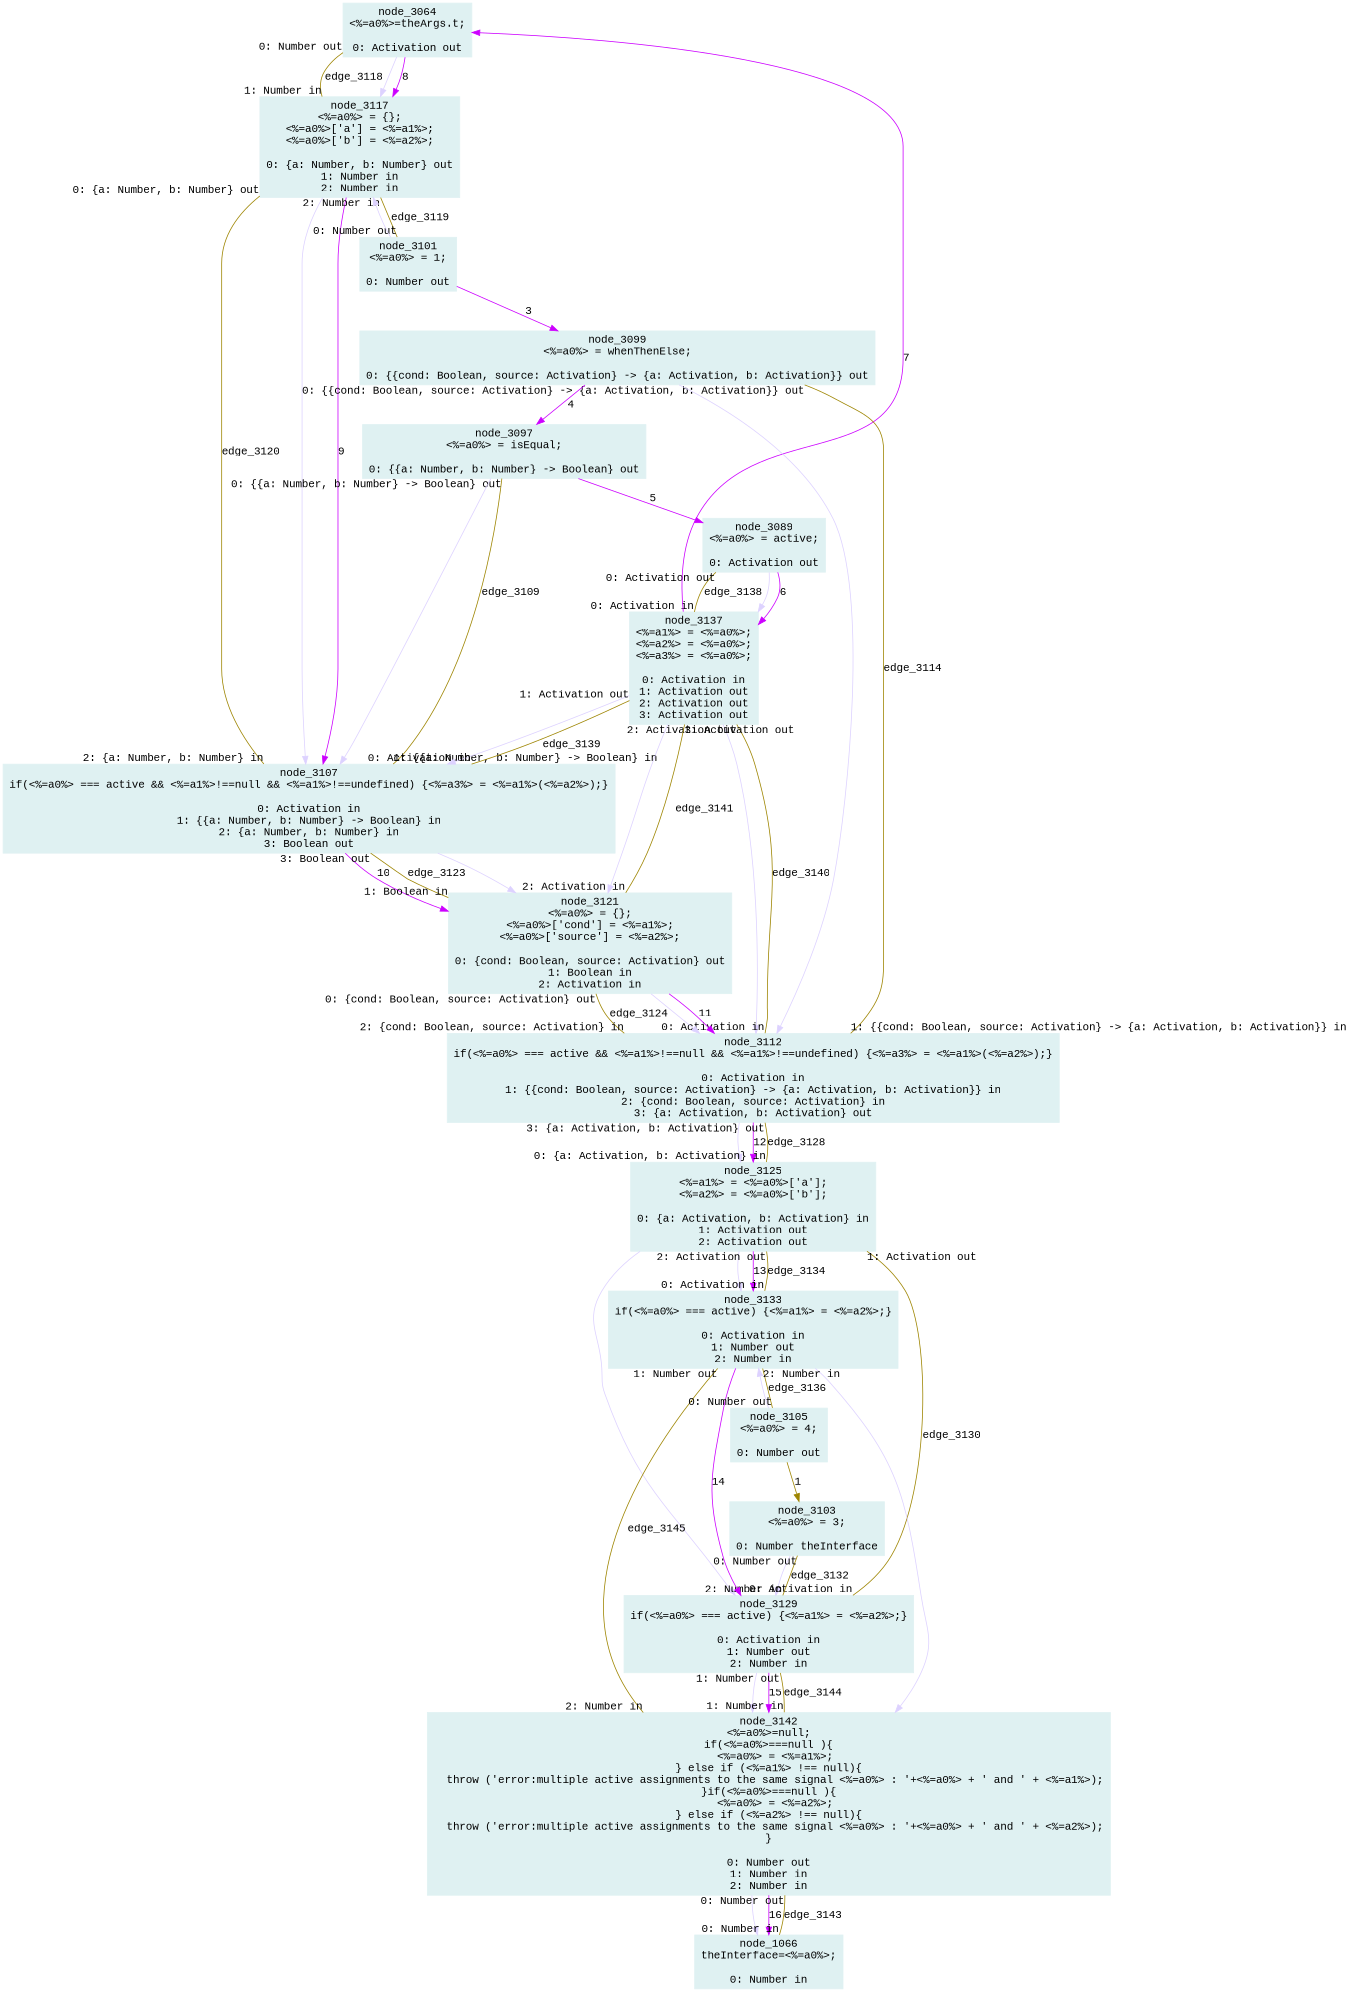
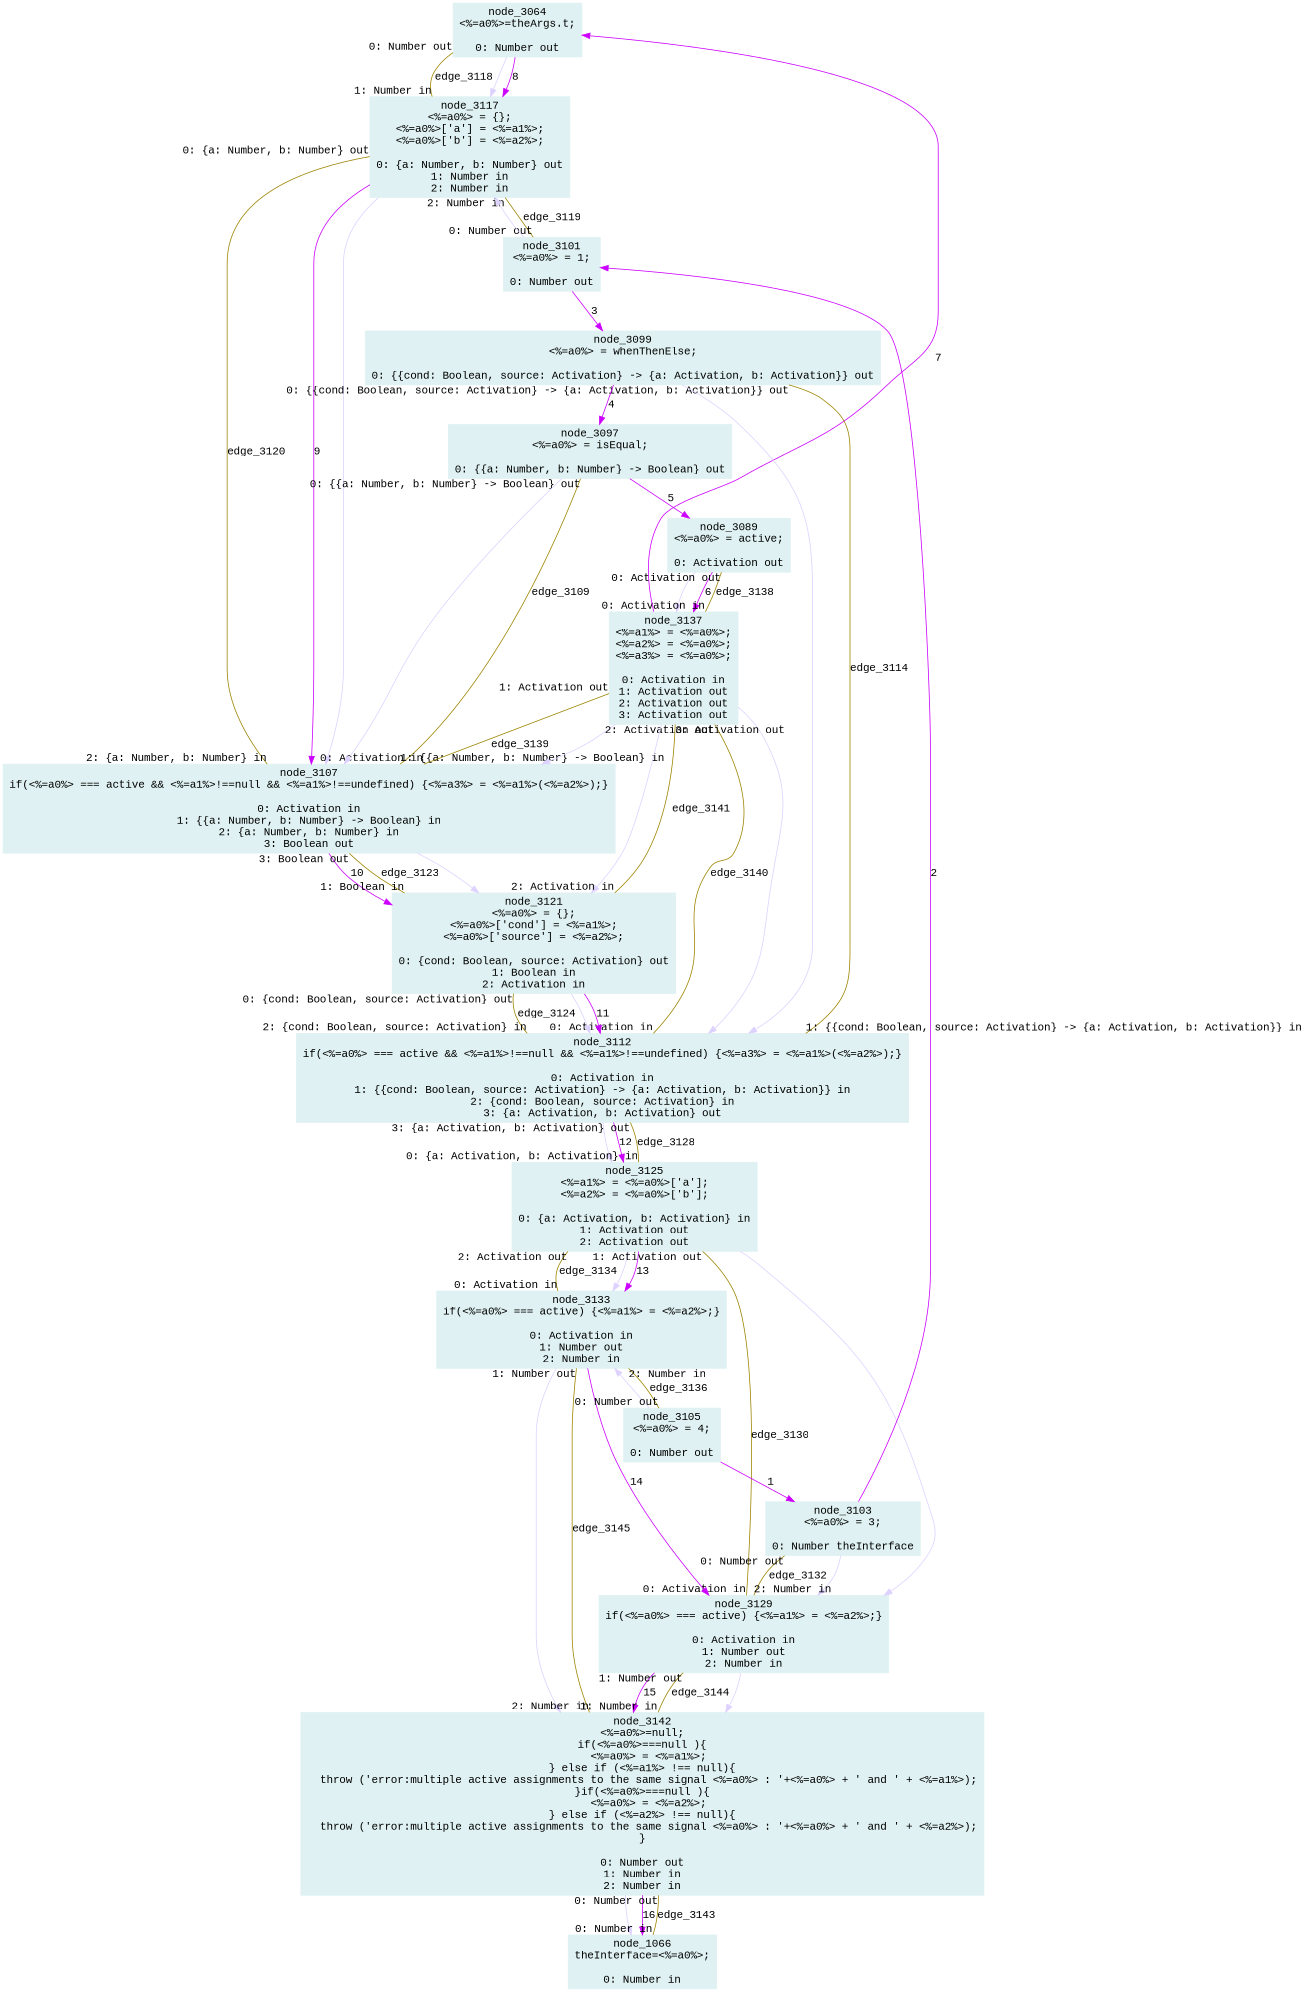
node "node_3064 <%=a0%>=theArgs.t; 0: Activation out": label "node_3064 <%=a0%>=theArgs.t; 0: Activation out" -> "node_3064 <%=a0%>=theArgs.t; 0: Number out"
edge "node_3103 <%=a0%> = 3; 0: Number theInterface" -> "node_3101 <%=a0%> = 1; 0: Number out": added, label "2"
edge "node_3105 <%=a0%> = 4; 0: Number out" -> "node_3103 <%=a0%> = 3; 0: Number theInterface": color #9d8400 -> #cc00ff
